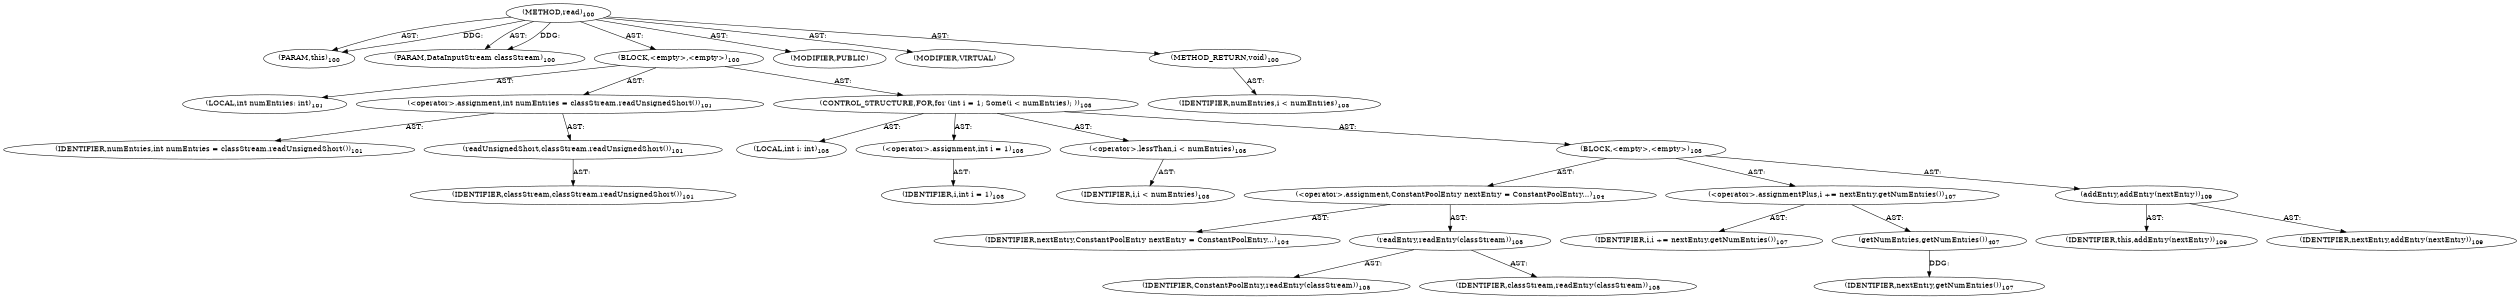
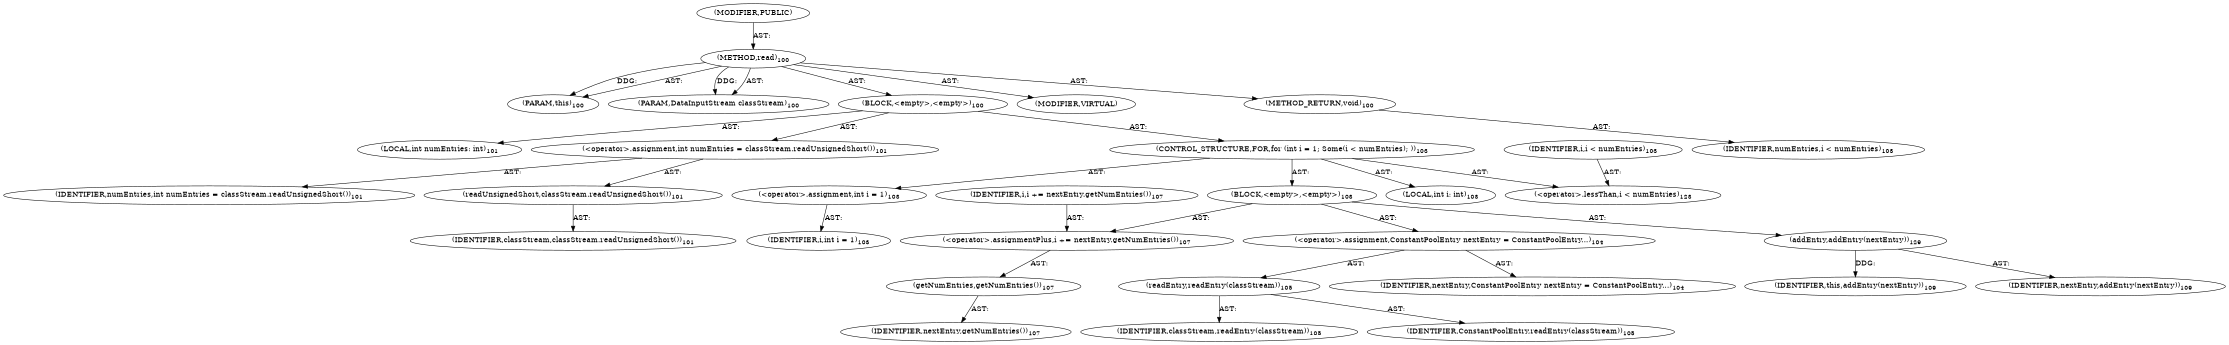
edge "(METHOD,read)" -> "(MODIFIER,PUBLIC)": reversed
node "(<operator>.lessThan,i < numEntries)": text "103" -> "123"
edge "(<operator>.lessThan,i < numEntries)" -> "(IDENTIFIER,i,i < numEntries)": reversed
node "(addEntry,addEntry(nextEntry))": text "109" -> "129"
edge "(<operator>.assignmentPlus,i += nextEntry.getNumEntries())" -> "(IDENTIFIER,i,i += nextEntry.getNumEntries())": reversed
edge "(addEntry,addEntry(nextEntry))" -> "(IDENTIFIER,this,addEntry(nextEntry))": label "AST: " -> "DDG: "
node "(getNumEntries,getNumEntries())": text "407" -> "107"
edge "(getNumEntries,getNumEntries())" -> "(IDENTIFIER,nextEntry,getNumEntries())": label "DDG: " -> "AST: "
